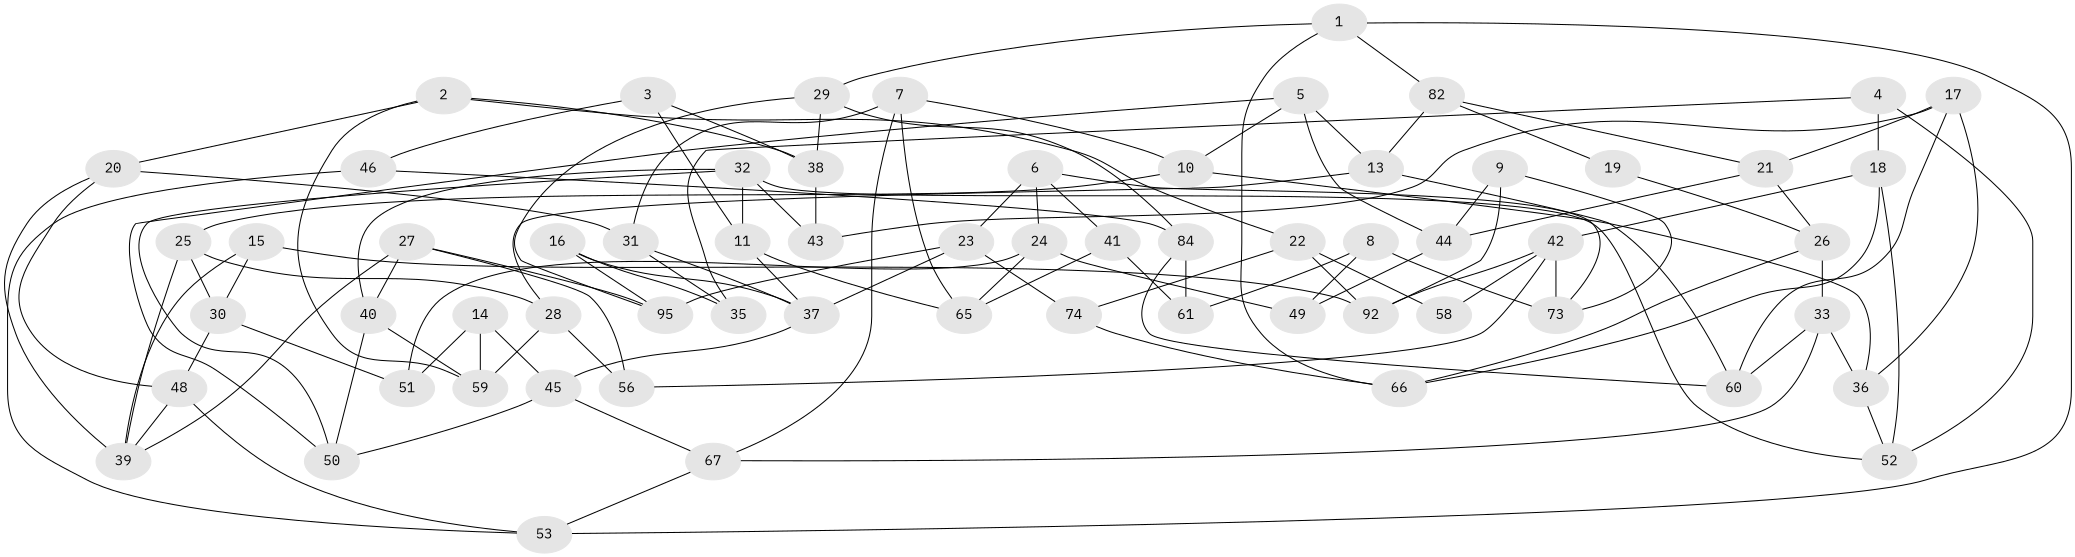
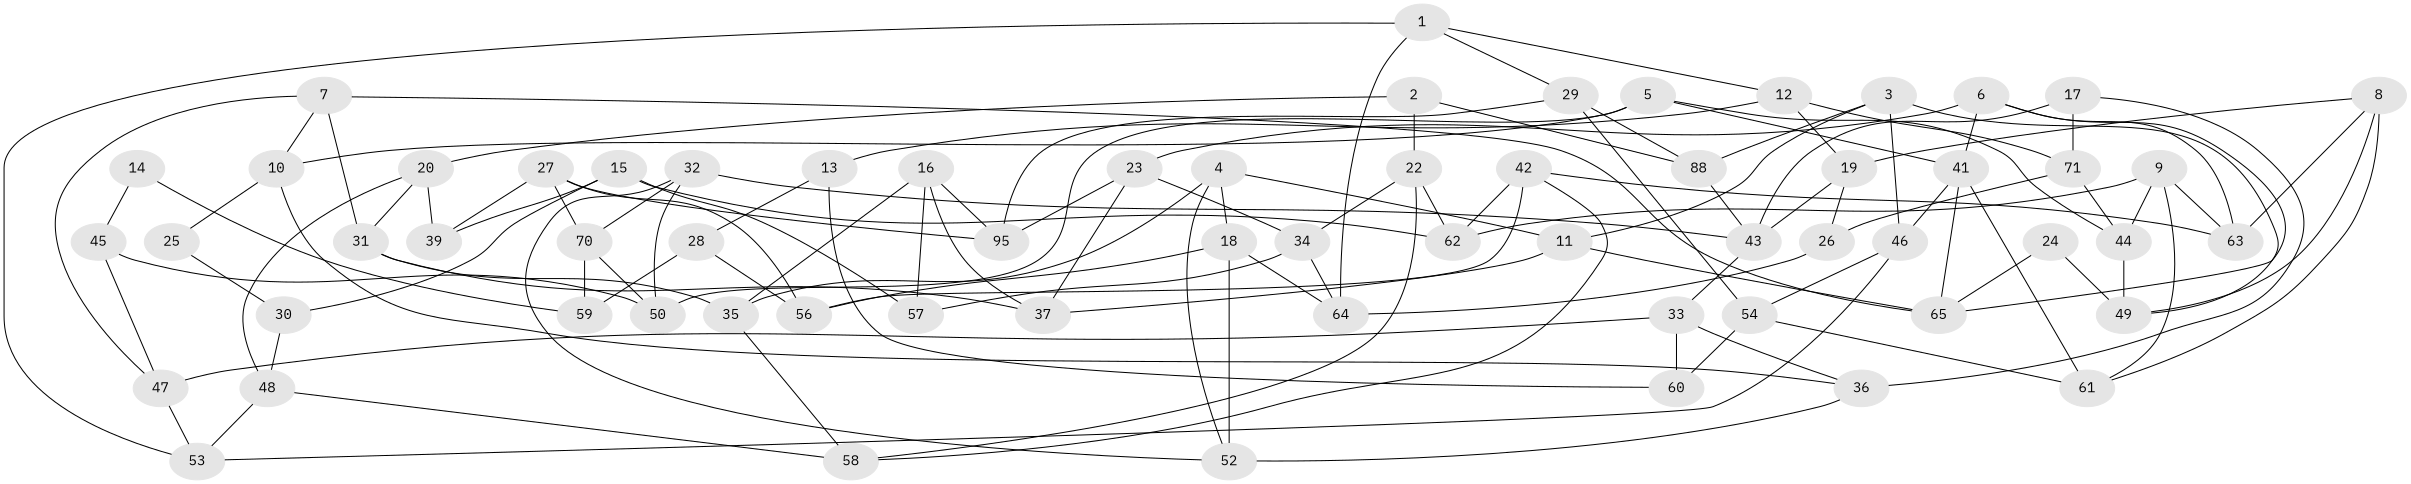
node "82": label "82" -> "12"
edge "8" -- "19": added
edge "5" -- "13": now "5" -- "41"
edge "3" -- "49": added
node "38": label "38" -> "88"
node "21": label "21" -> "71"
edge "41" -- "46": added
edge "6" -- "24": now "6" -- "65"
edge "32" -- "11": now "4" -- "11"
edge "18" -- "42": now "18" -- "56"
edge "19" -- "43": added
node "84": label "84" -> "54"
edge "2" -- "59": removed
edge "17" -- "60": removed
edge "26" -- "33": now "43" -- "33"
edge "25" -- "28": removed
edge "9" -- "61": added
node "40": label "40" -> "70"
node "57": added
node "74": label "74" -> "34"
node "92": label "92" -> "62"
node "73": label "73" -> "63"
edge "25" -- "39": removed
edge "37" -- "45": removed
node "51": removed
edge "35" -- "58": added
node "66": label "66" -> "64"
edge "48" -- "39": now "48" -- "58"
node "67": label "67" -> "47"
